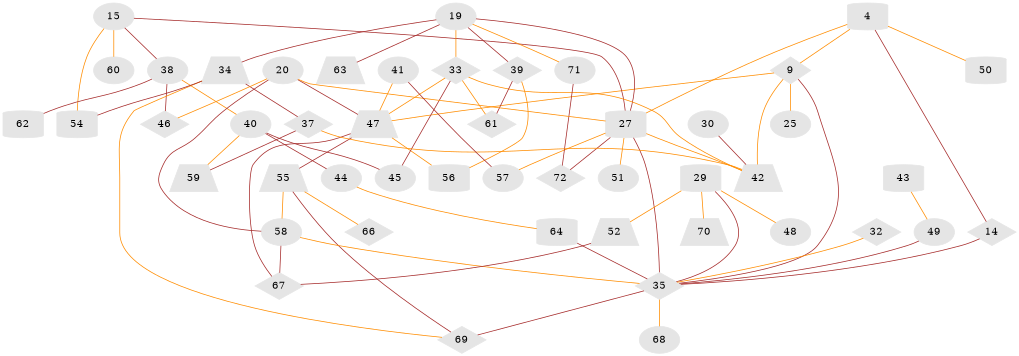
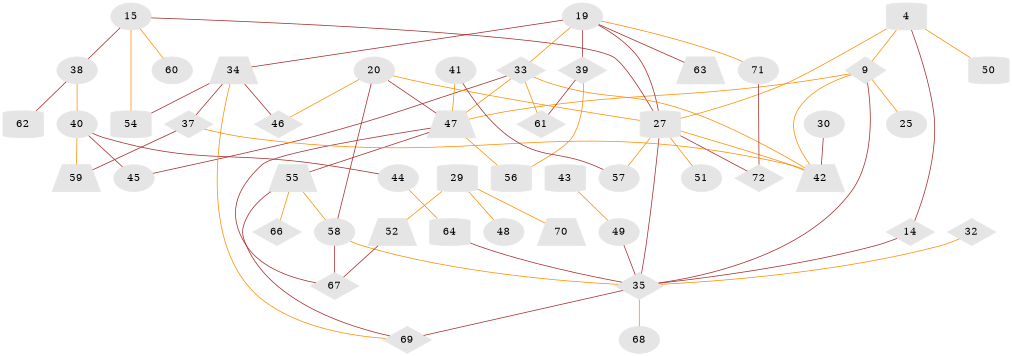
edge "38" -- "46": now "34" -- "46"
edge "29" -- "35": removed
